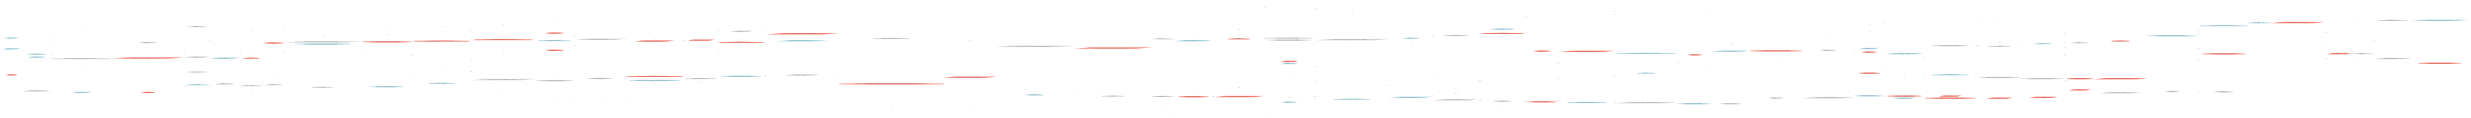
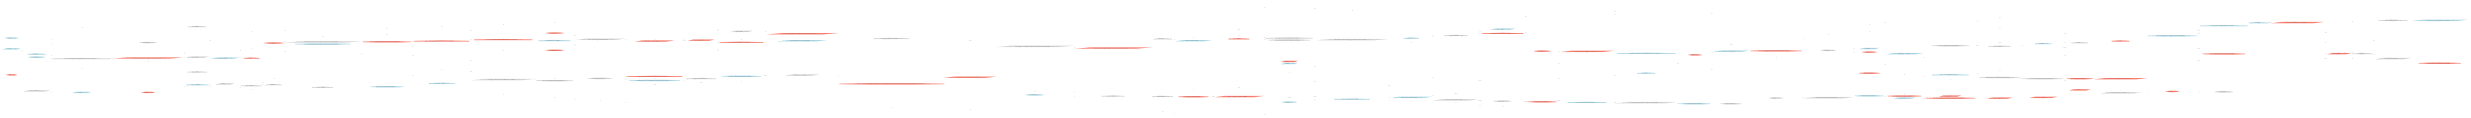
node "i++@@@91@@@['0', '0', '1']": fillcolor lightgrey -> salmon
